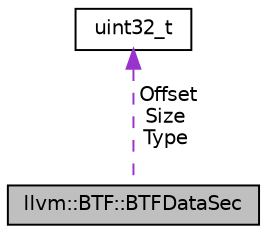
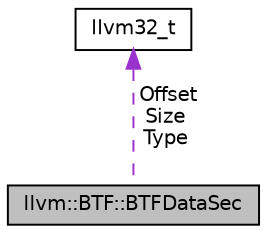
node "uint32_t": label "uint32_t" -> "llvm32_t"
